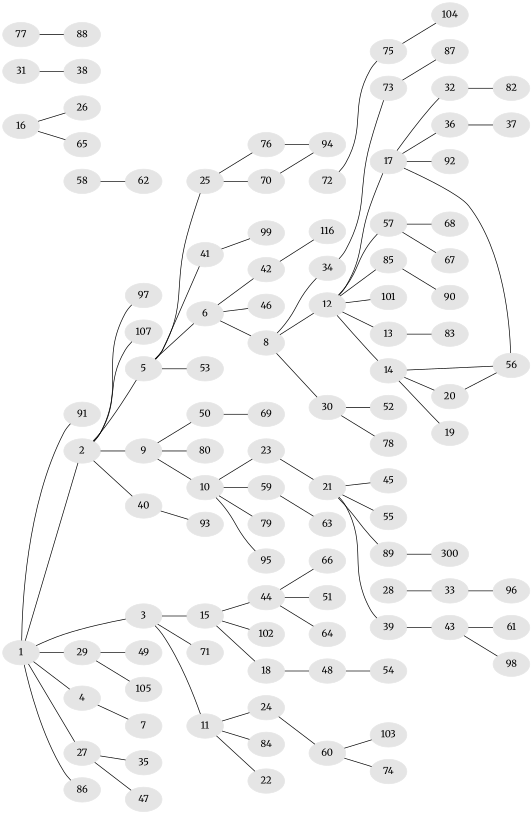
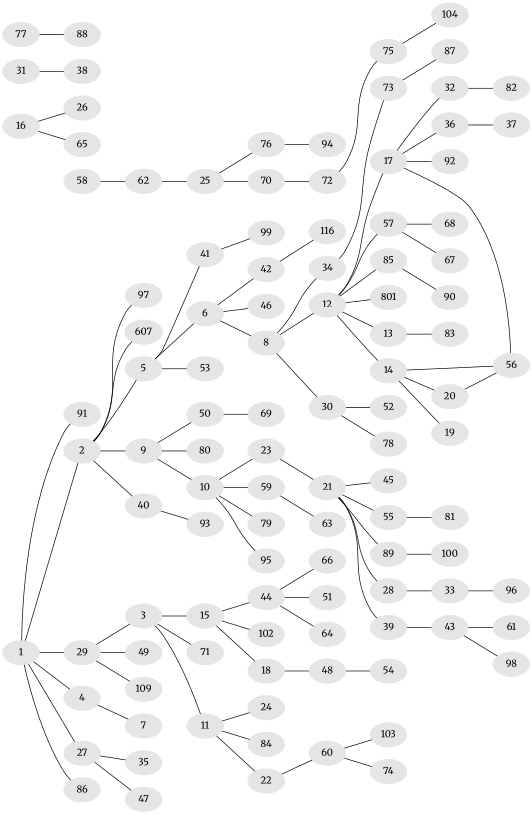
edge "94" -- "70": now "72" -- "70"
edge "25" -- "5": now "25" -- "62"
node "101": label "101" -> "801"
node "107": label "107" -> "607"
node "81": added
node "300": label "300" -> "100"
edge "21" -- "28": added
edge "3" -- "1": now "3" -- "29"
node "105": label "105" -> "109"
edge "24" -- "60": now "22" -- "60"
